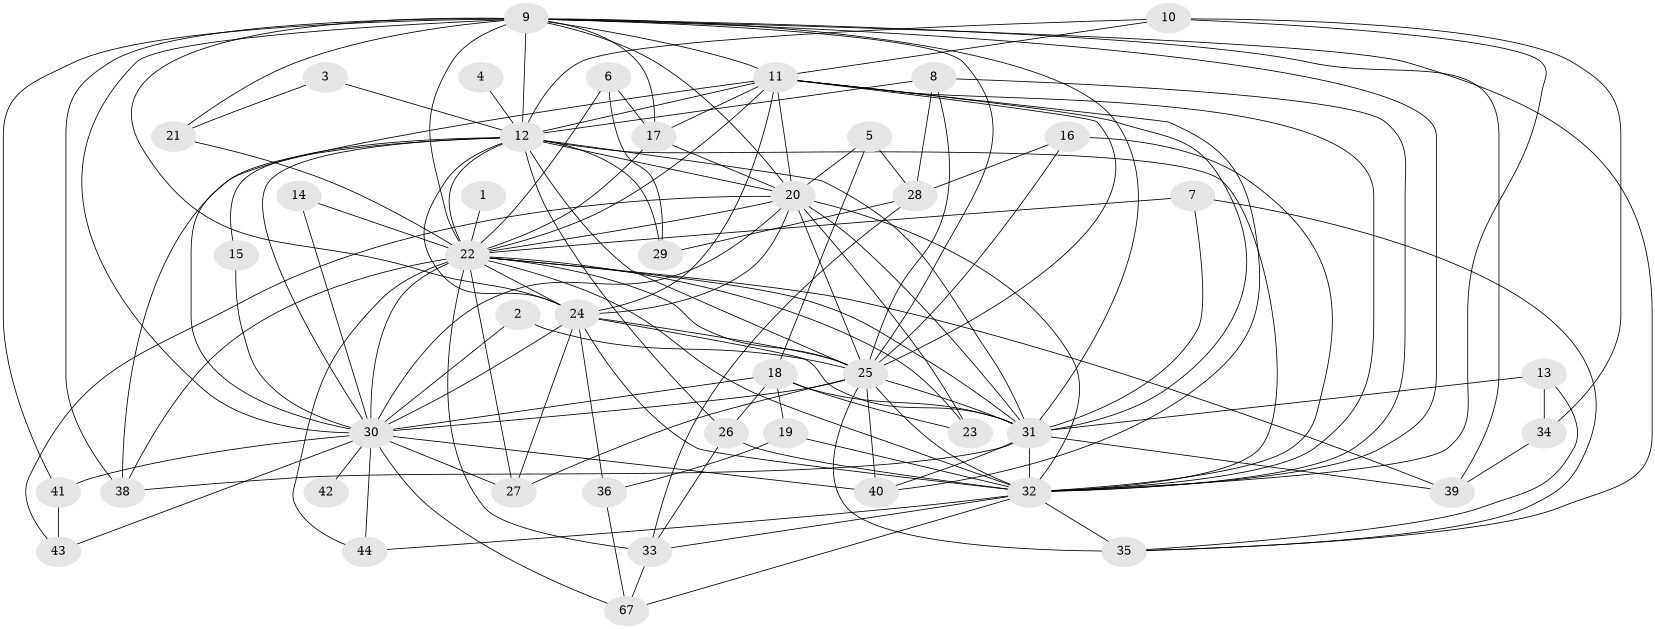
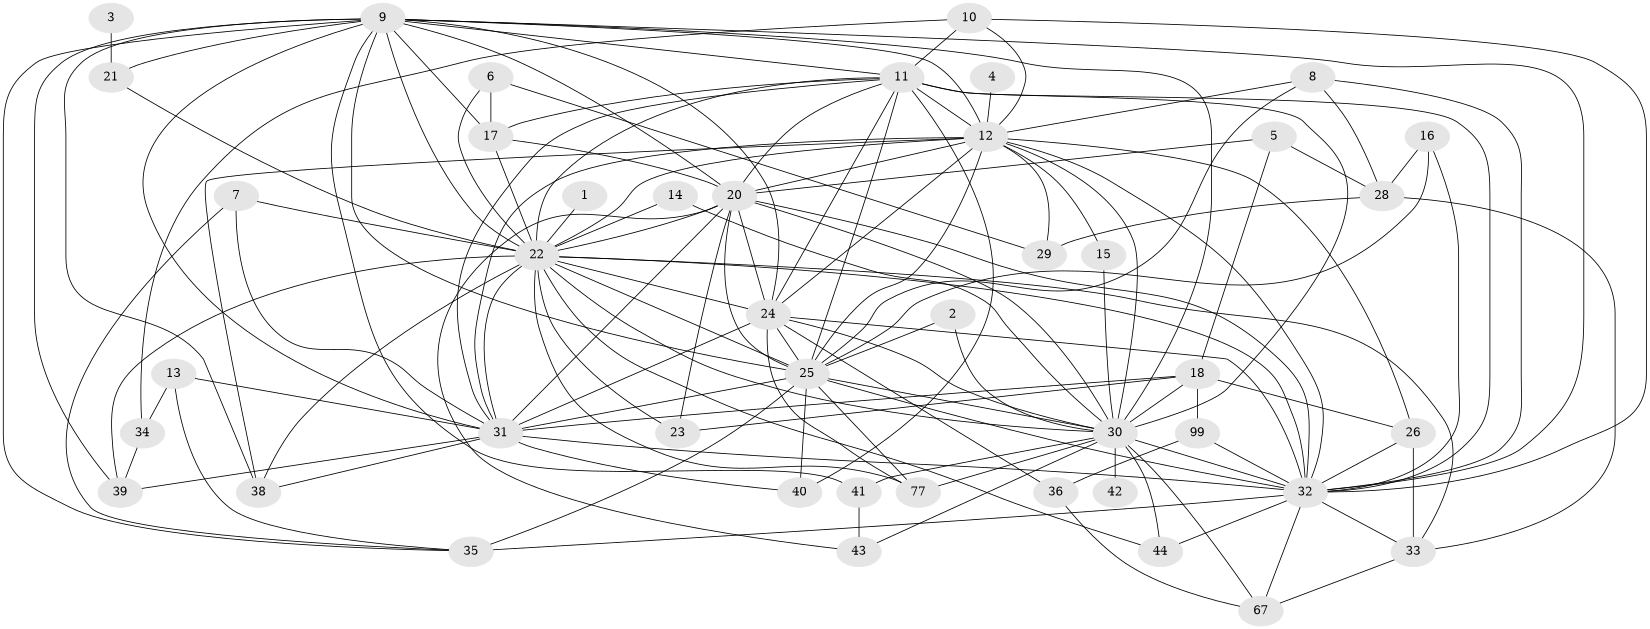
edge "3" -- "12": removed
node "19": label "19" -> "99"
edge "30" -- "40": now "30" -- "32"
node "27": label "27" -> "77"
